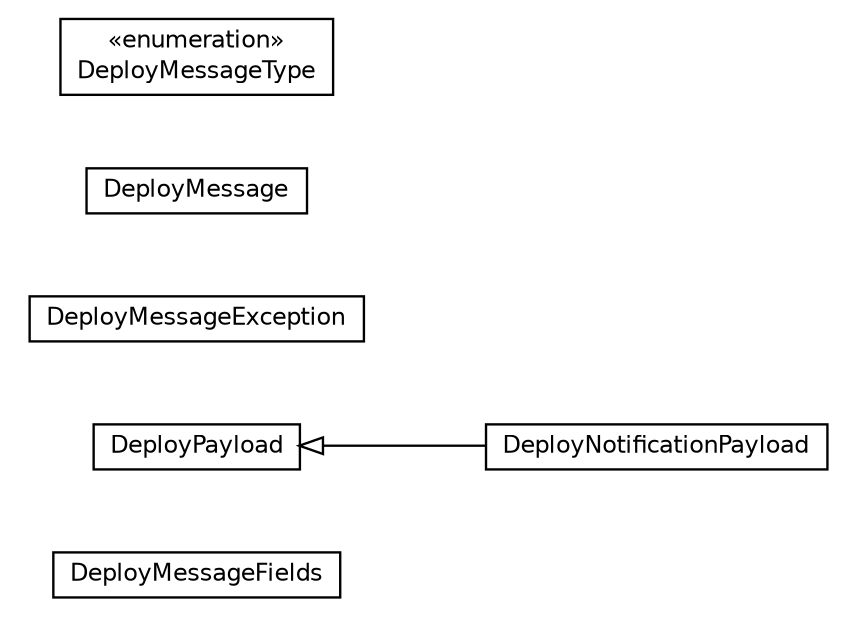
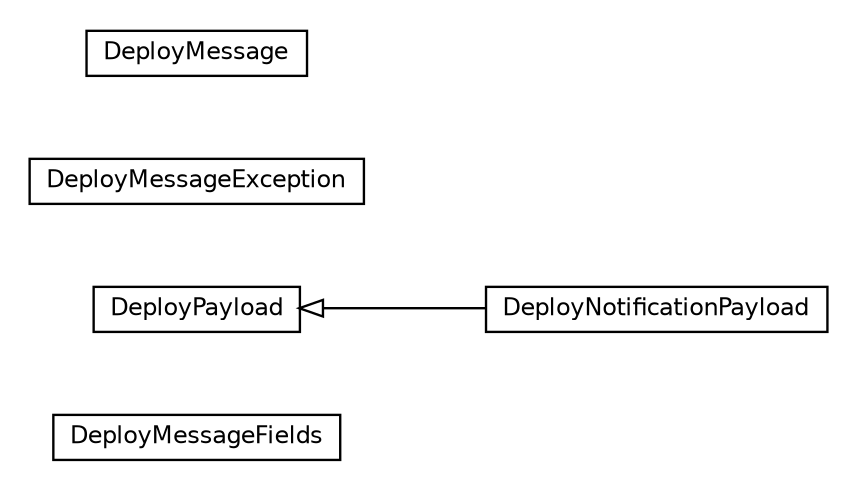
node "DeployMessageType": removed
